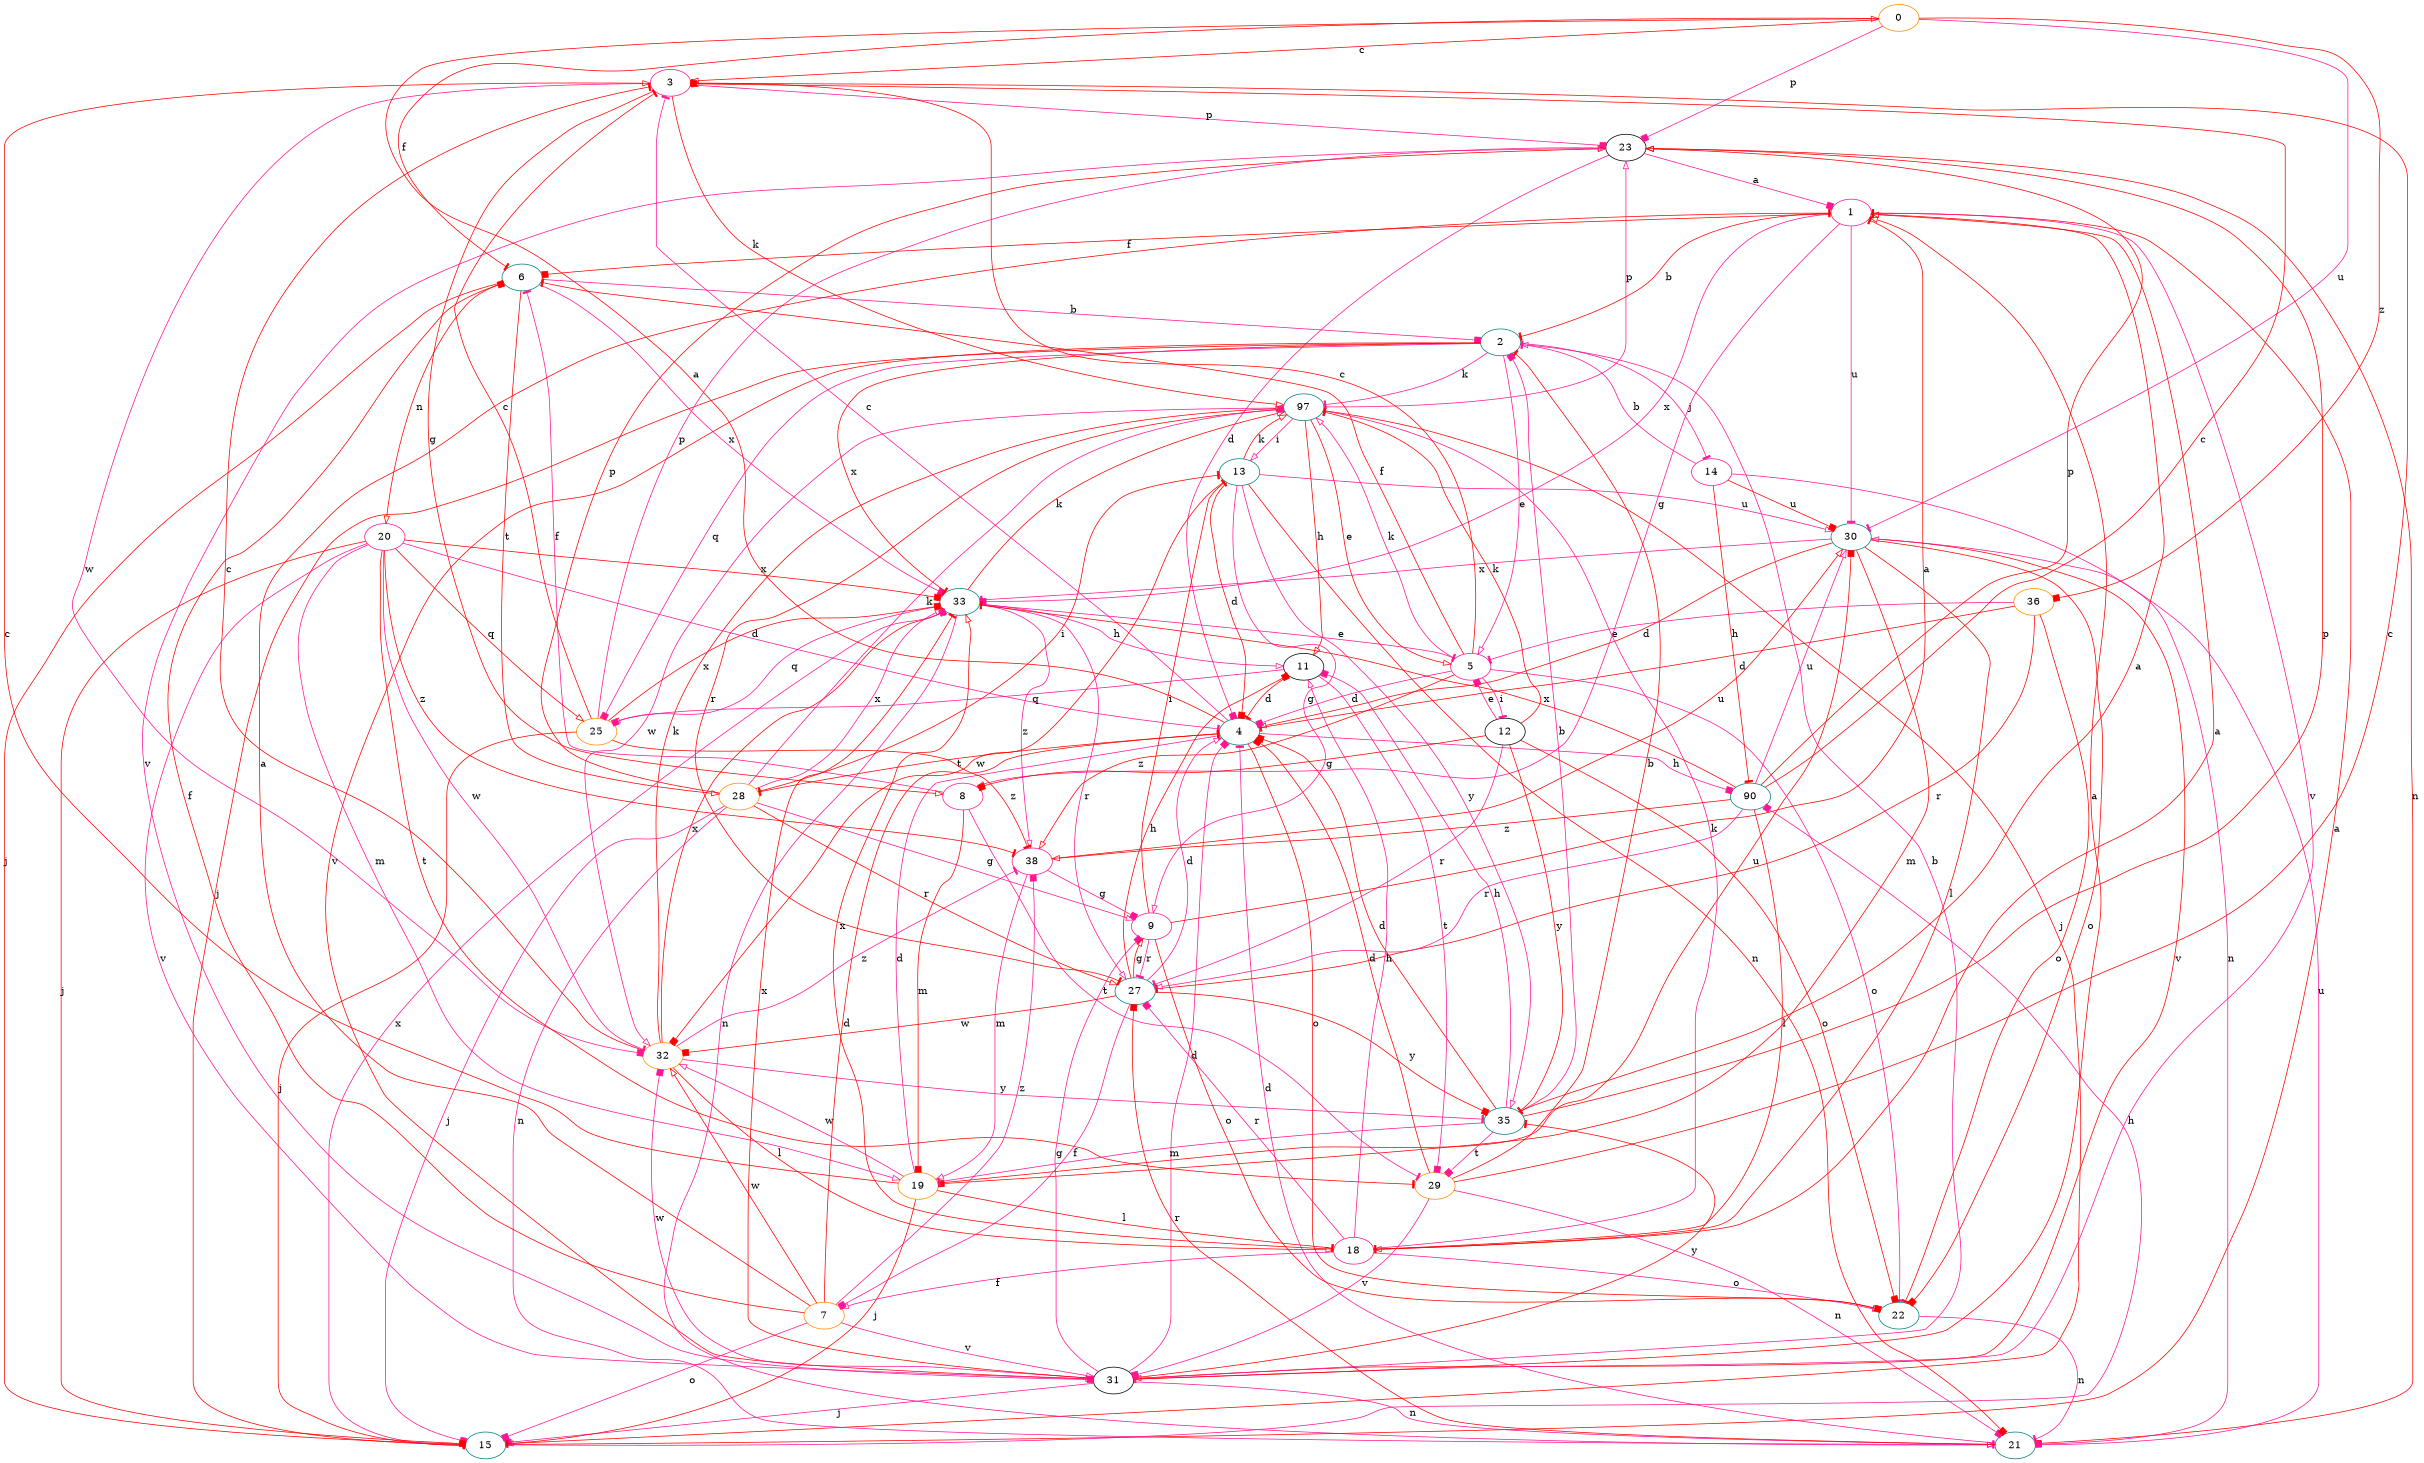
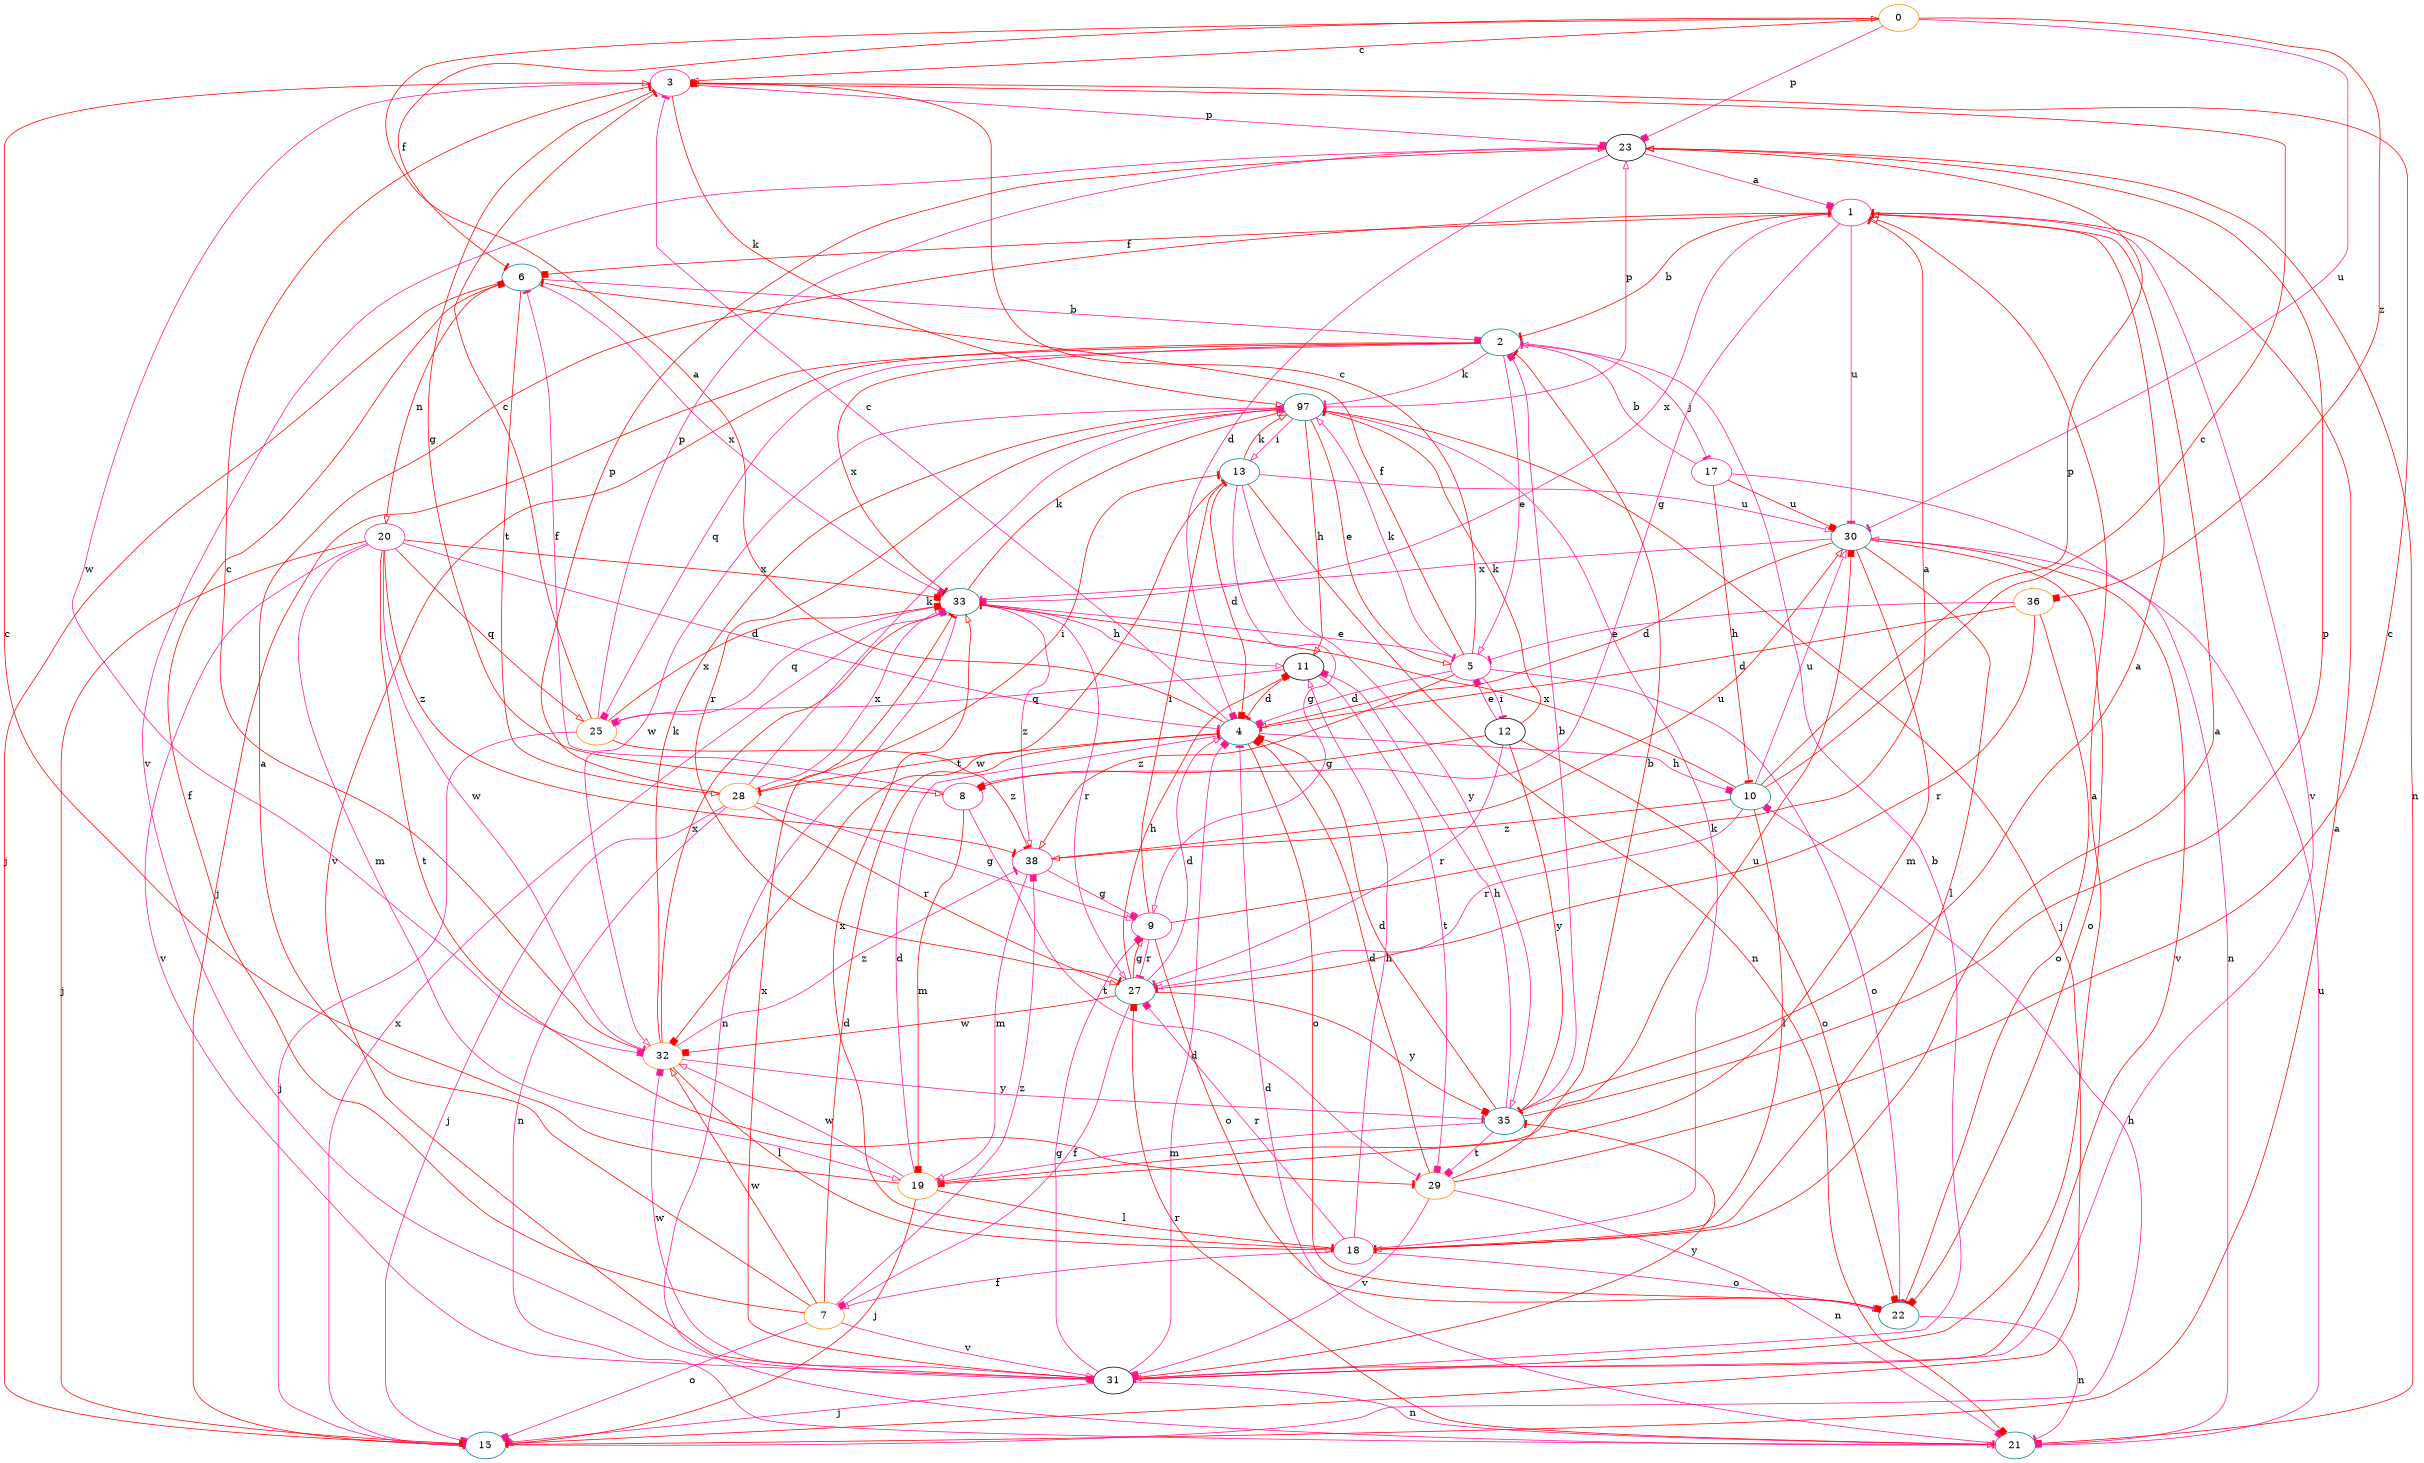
node "14": label "14" -> "17"
node "90": label "90" -> "10"
edge "25" -> "15": color red -> deeppink
